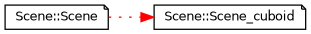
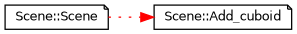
node "Scene::Scene_cuboid": label "Scene::Scene_cuboid" -> "Scene::Add_cuboid"
